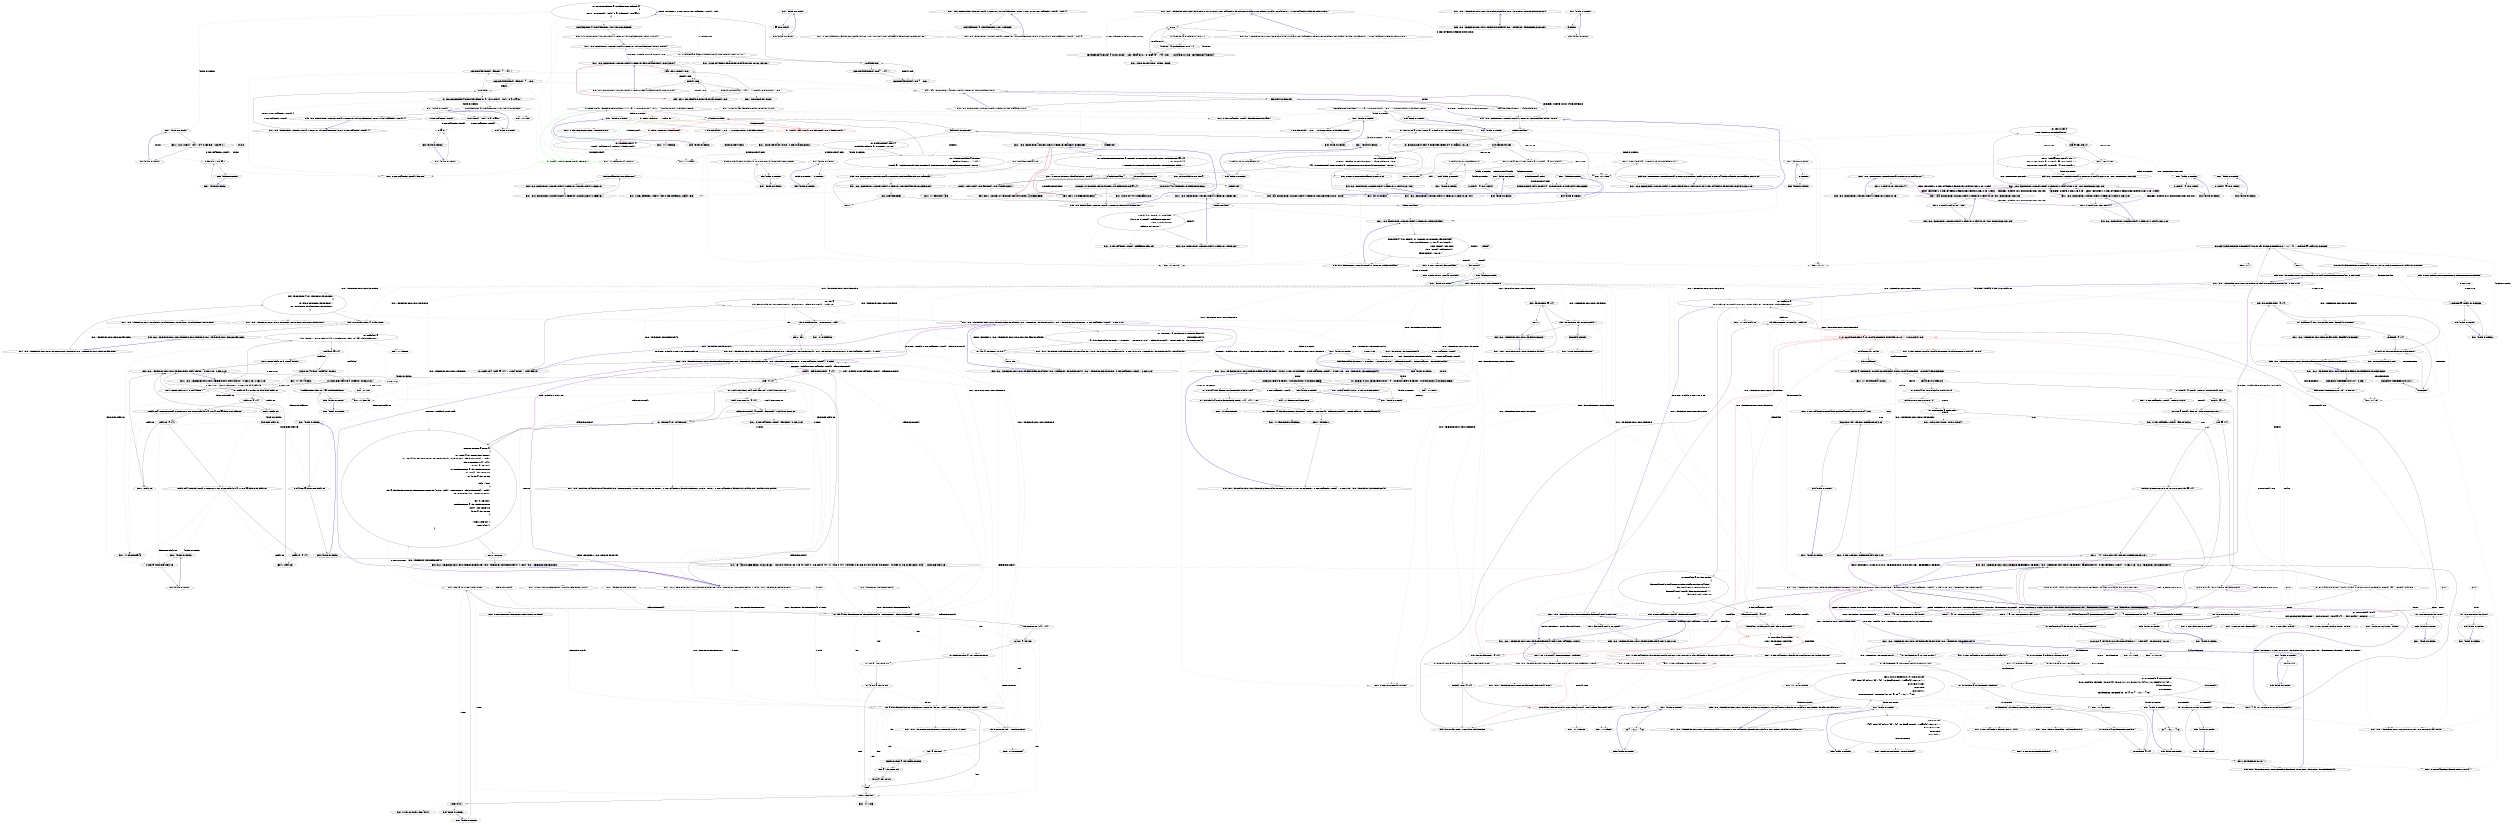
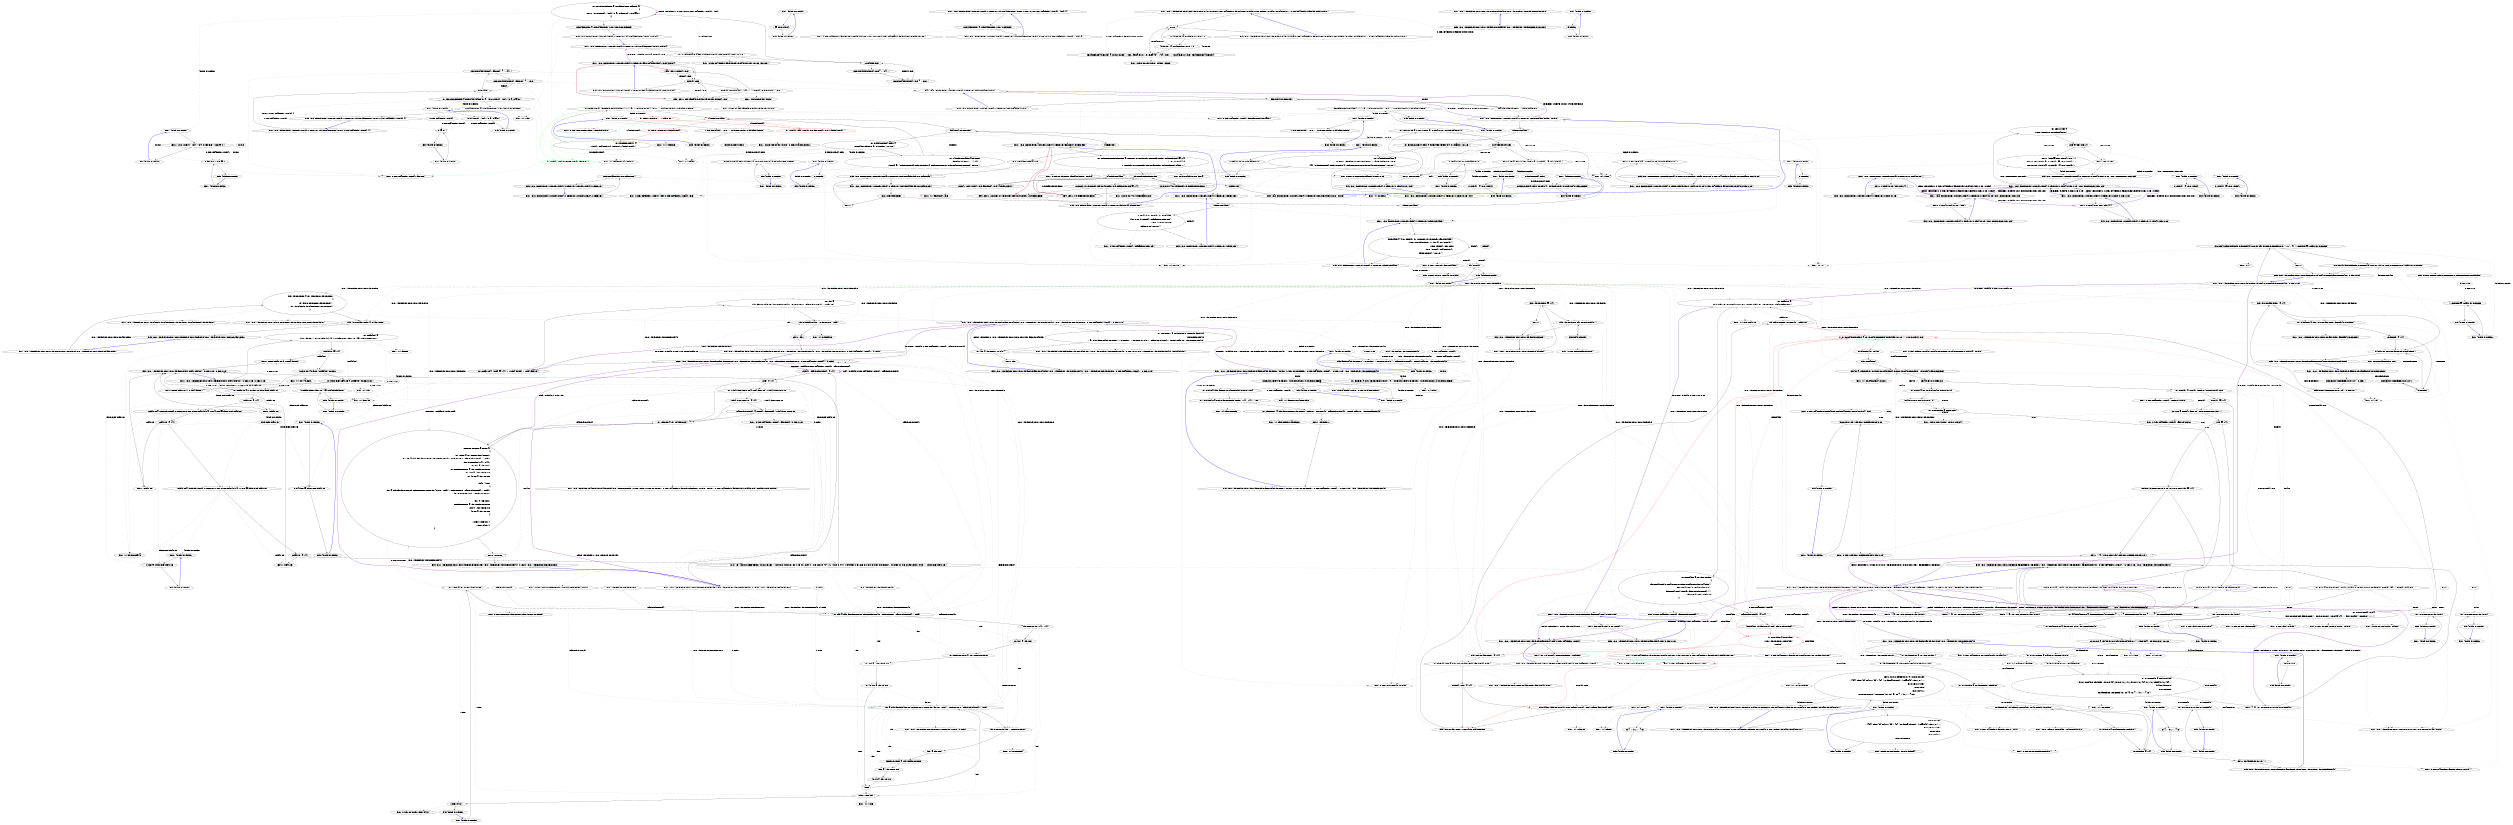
node "Entry CopyTo.Contains": label "Entry CopyTo.Contains" -> "Entry Unk.Contains"
edge "var response = new HtmlResponse()" -> "return response;": label "response" -> "results"
node "bool writer = new StreamWriter(stream)": label "bool writer = new StreamWriter(stream)" -> "var writer = new StreamWriter(stream)"
